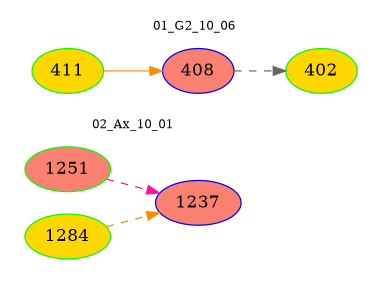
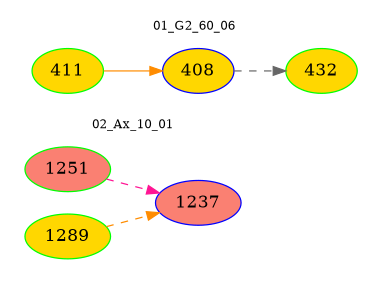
cluster "01_G2_10_06": label "01_G2_10_06" -> "01_G2_60_06"
node "408": fillcolor salmon -> gold
node "402": label "402" -> "432"
node "1284": label "1284" -> "1289"
